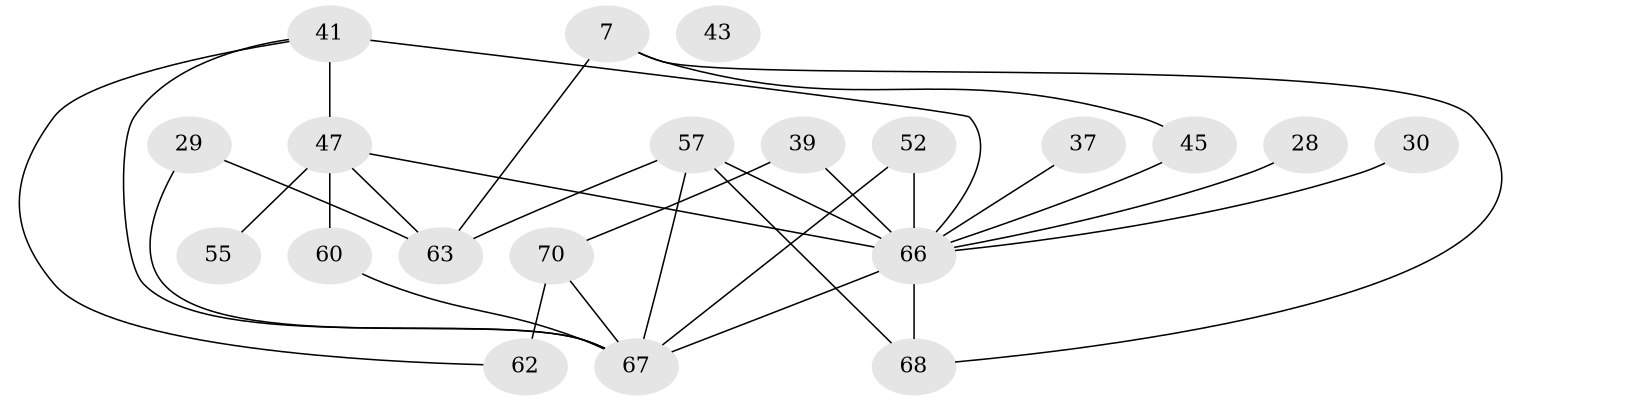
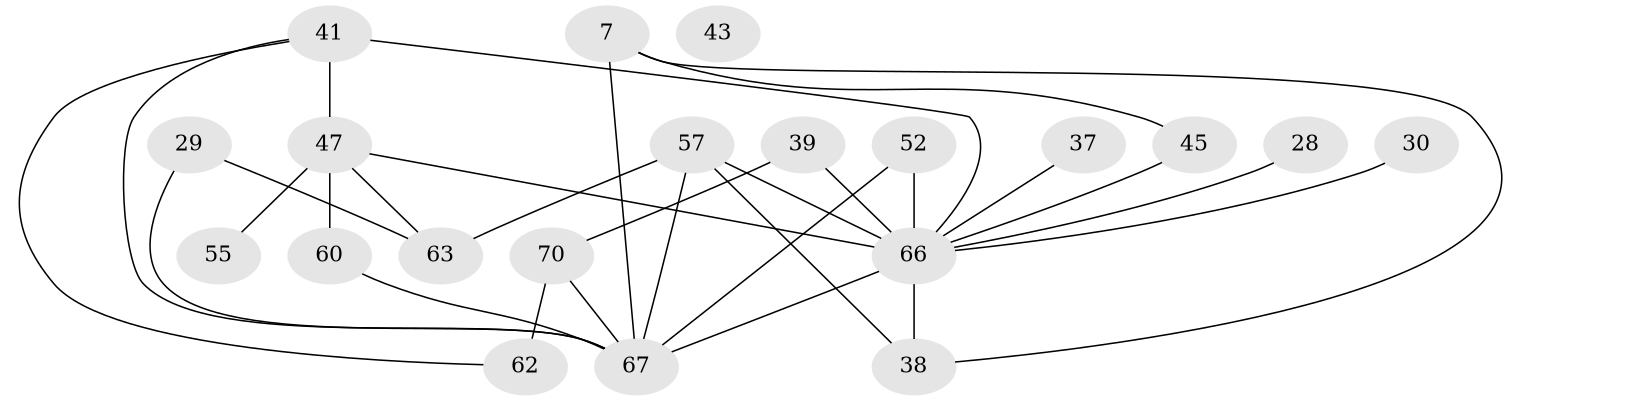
edge "7" -- "63": now "7" -- "67"
node "68": label "68" -> "38"
